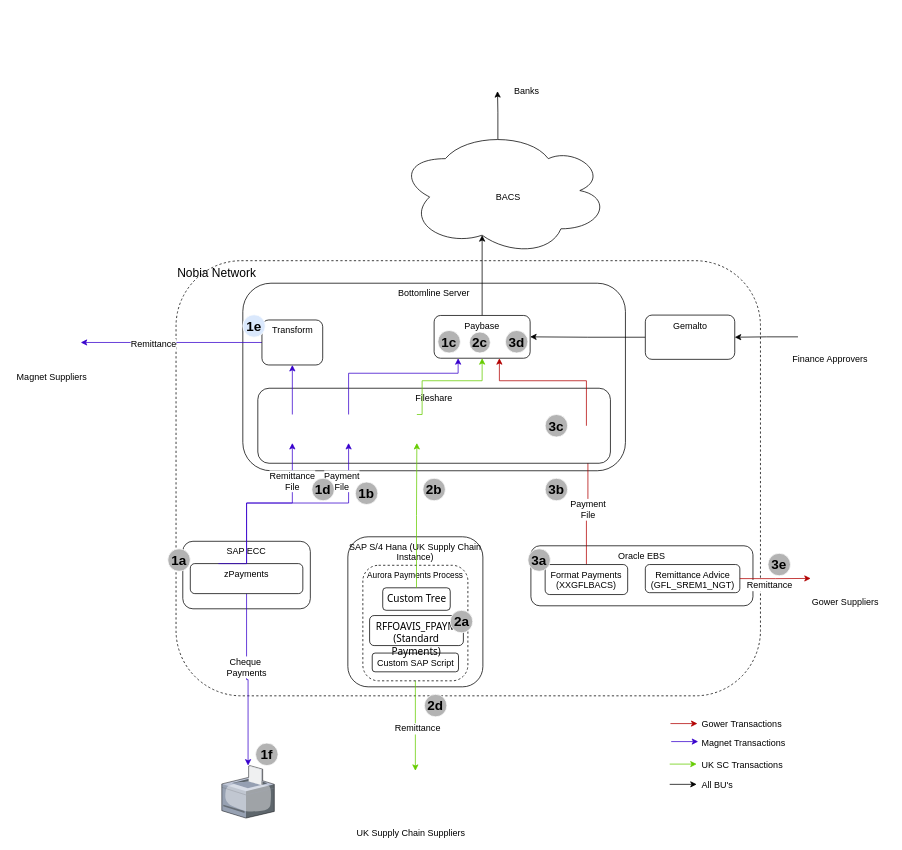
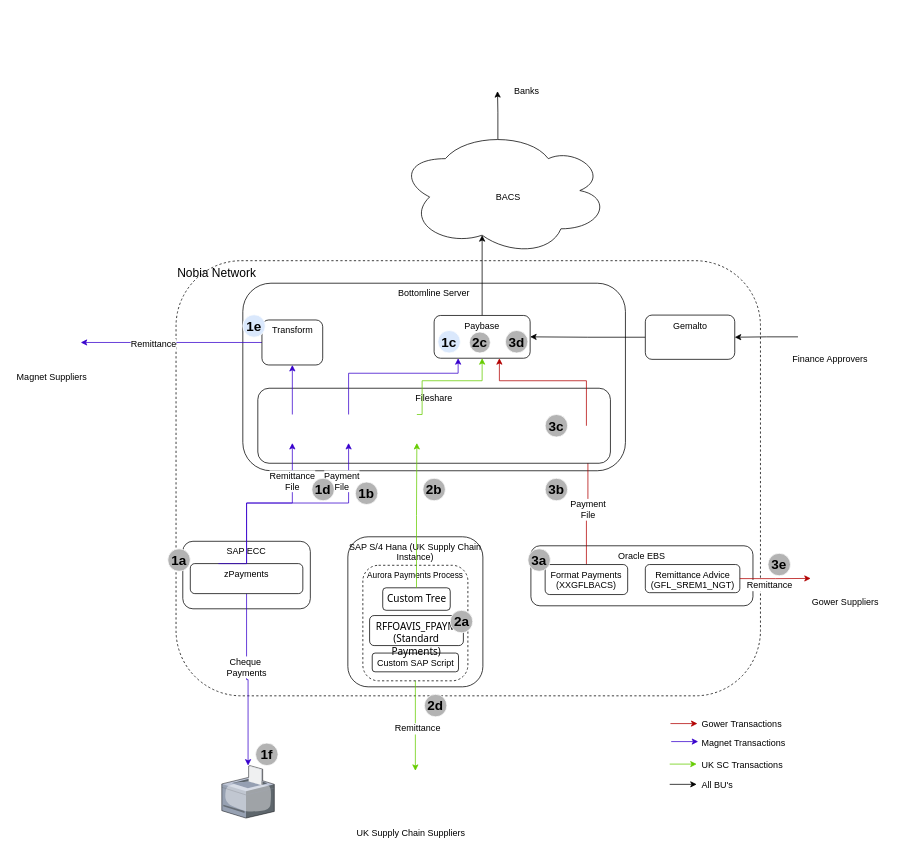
node "1c": fillcolor #b3b3b3 -> #dae8fc
